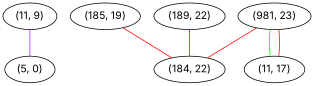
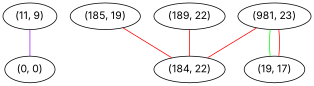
node "(5, 0)": label "(5, 0)" -> "(0, 0)"
node "(11, 17)": label "(11, 17)" -> "(19, 17)"
